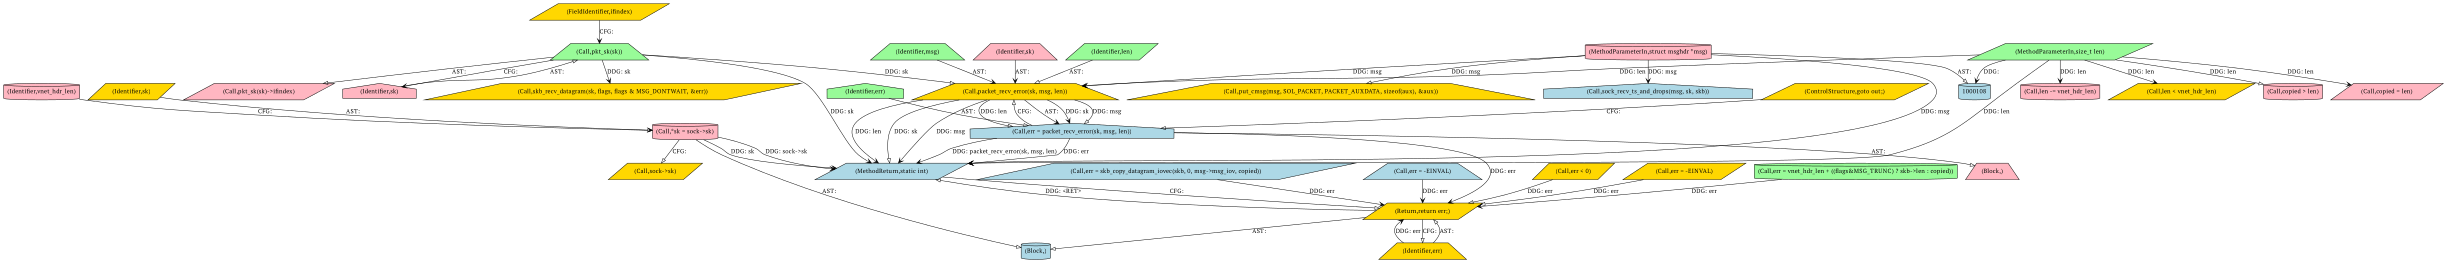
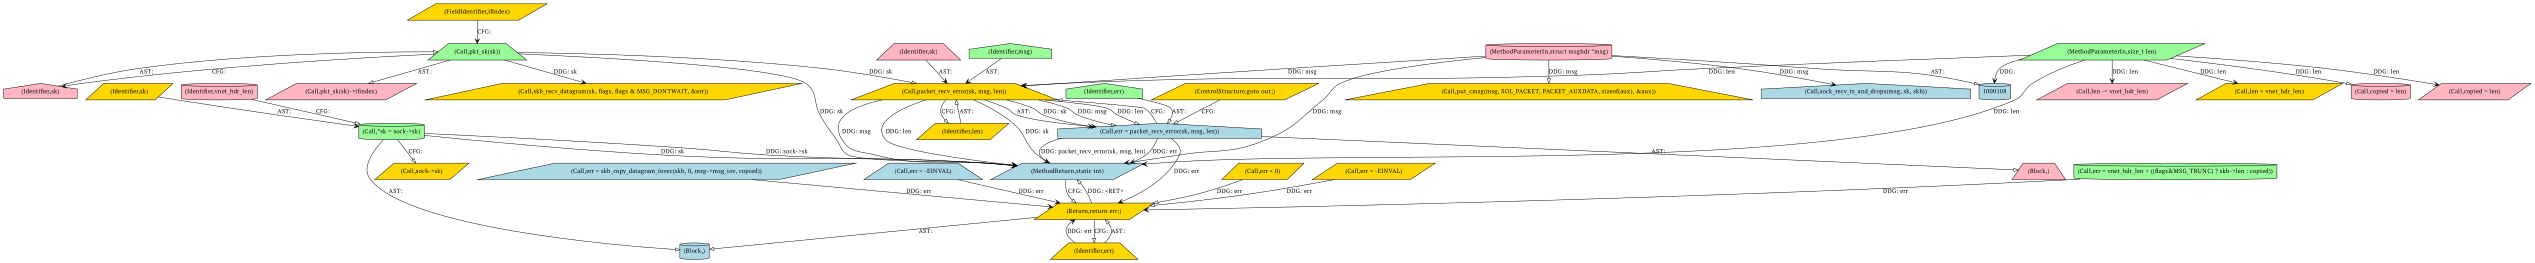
node "(Identifier,msg)": shape trapezium -> house
node "(Identifier,len)": fillcolor palegreen -> gold
node "(Call,len -= vnet_hdr_len)": shape cylinder -> parallelogram
edge "(Call,packet_recv_error(sk, msg, len))" -> "(Identifier,len)": added, label "CFG:"
node "(Call,*sk = sock->sk)": fillcolor lightpink -> palegreen
